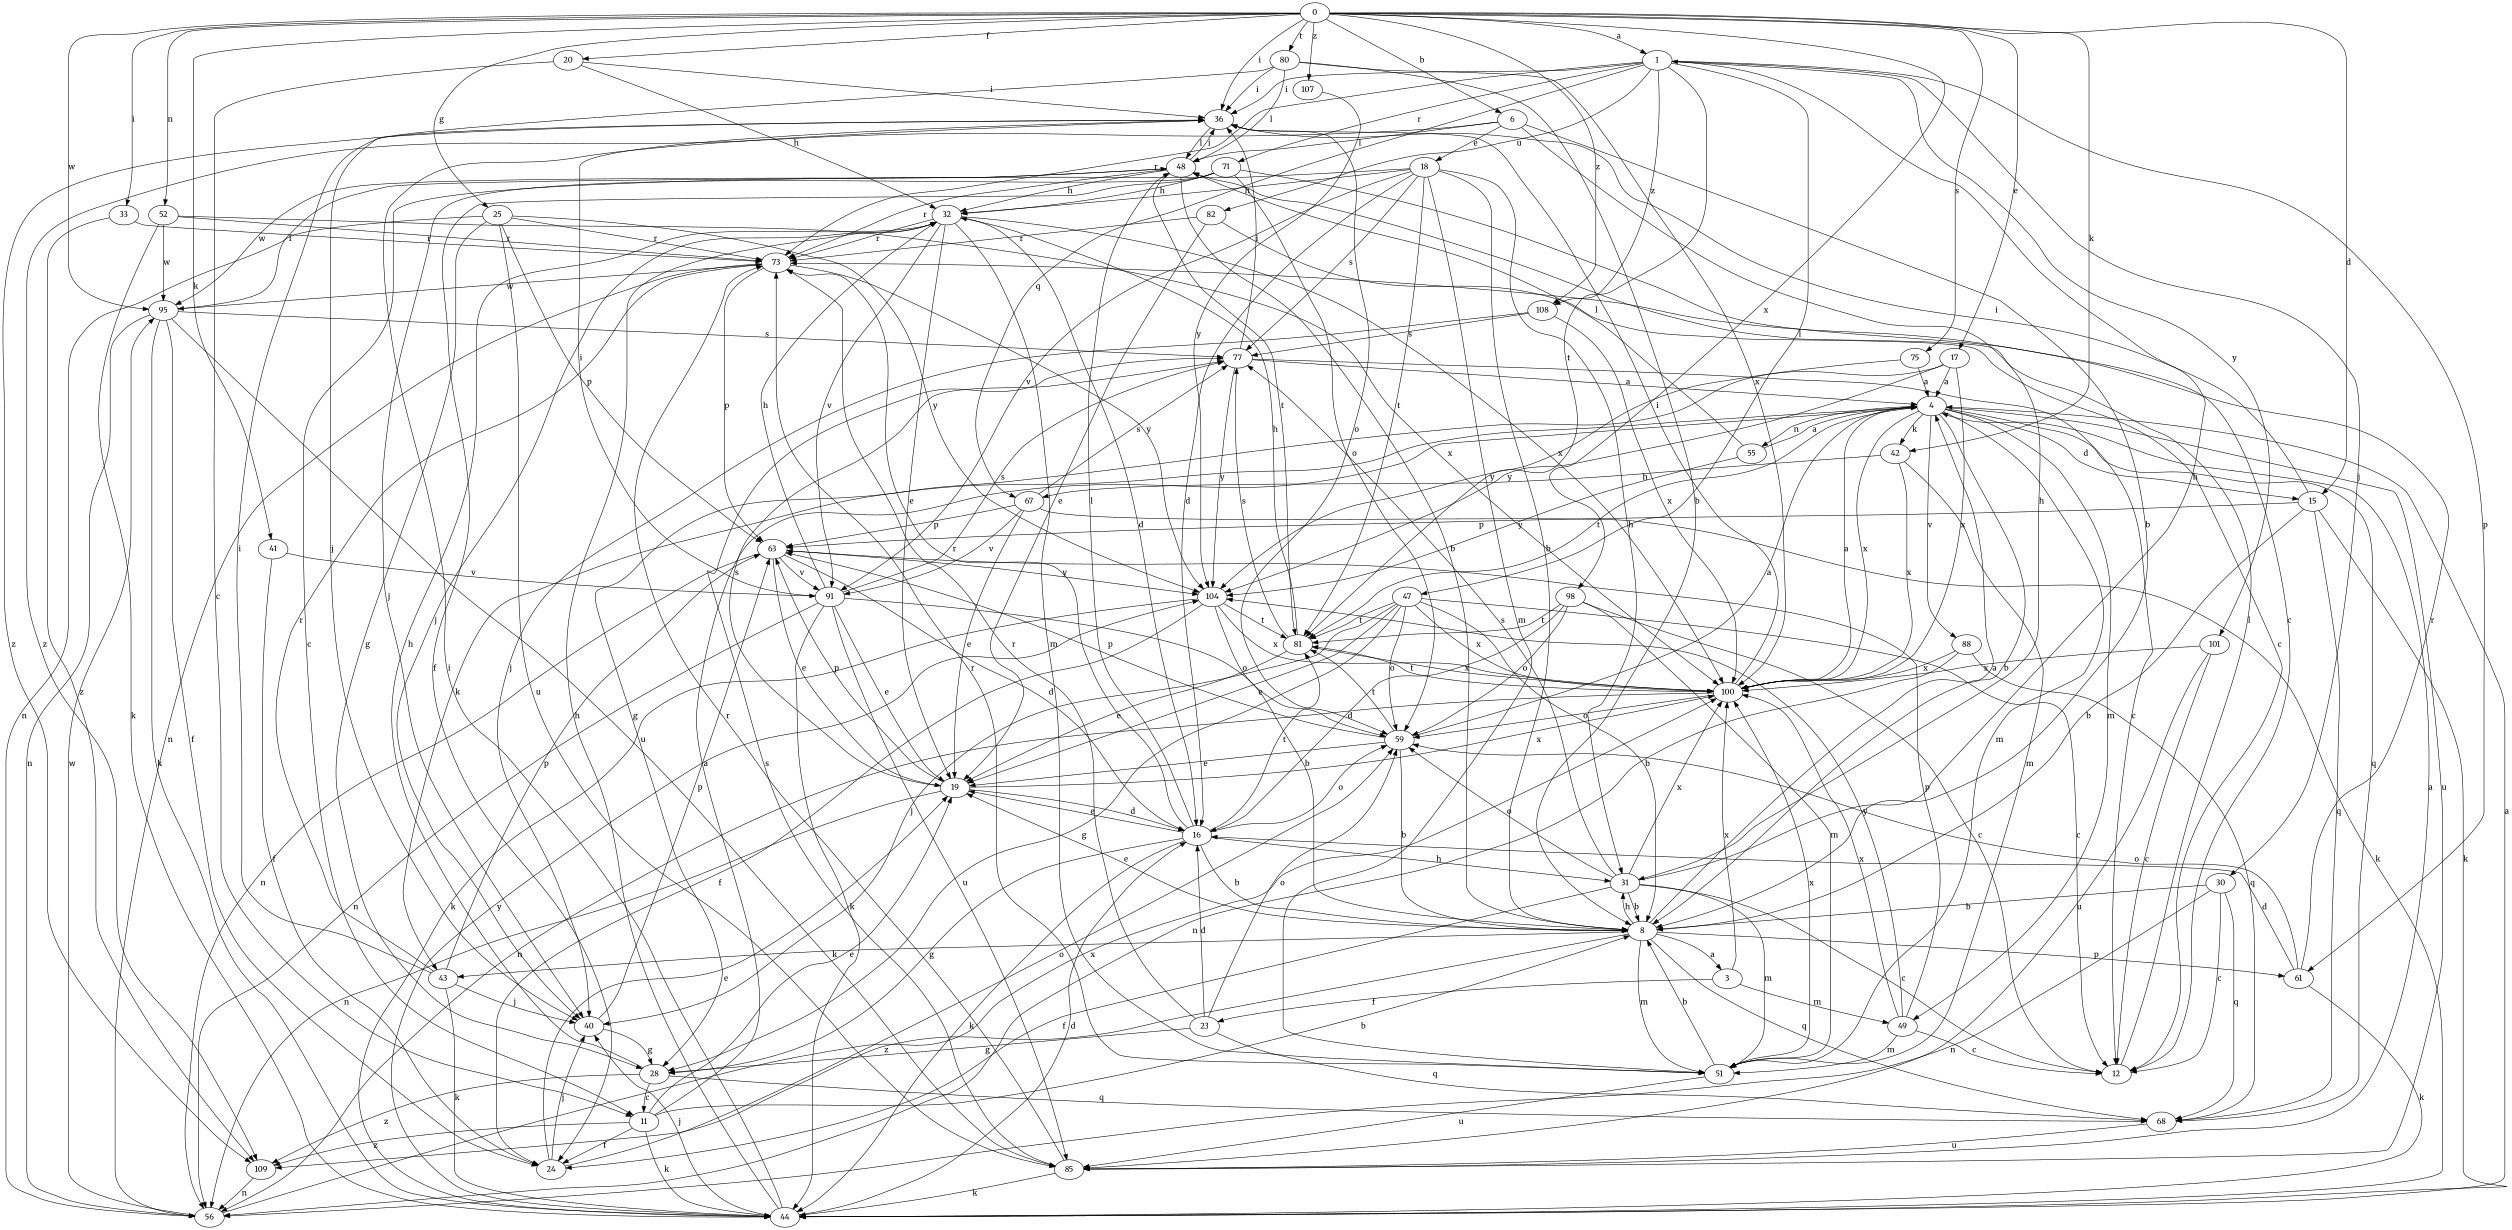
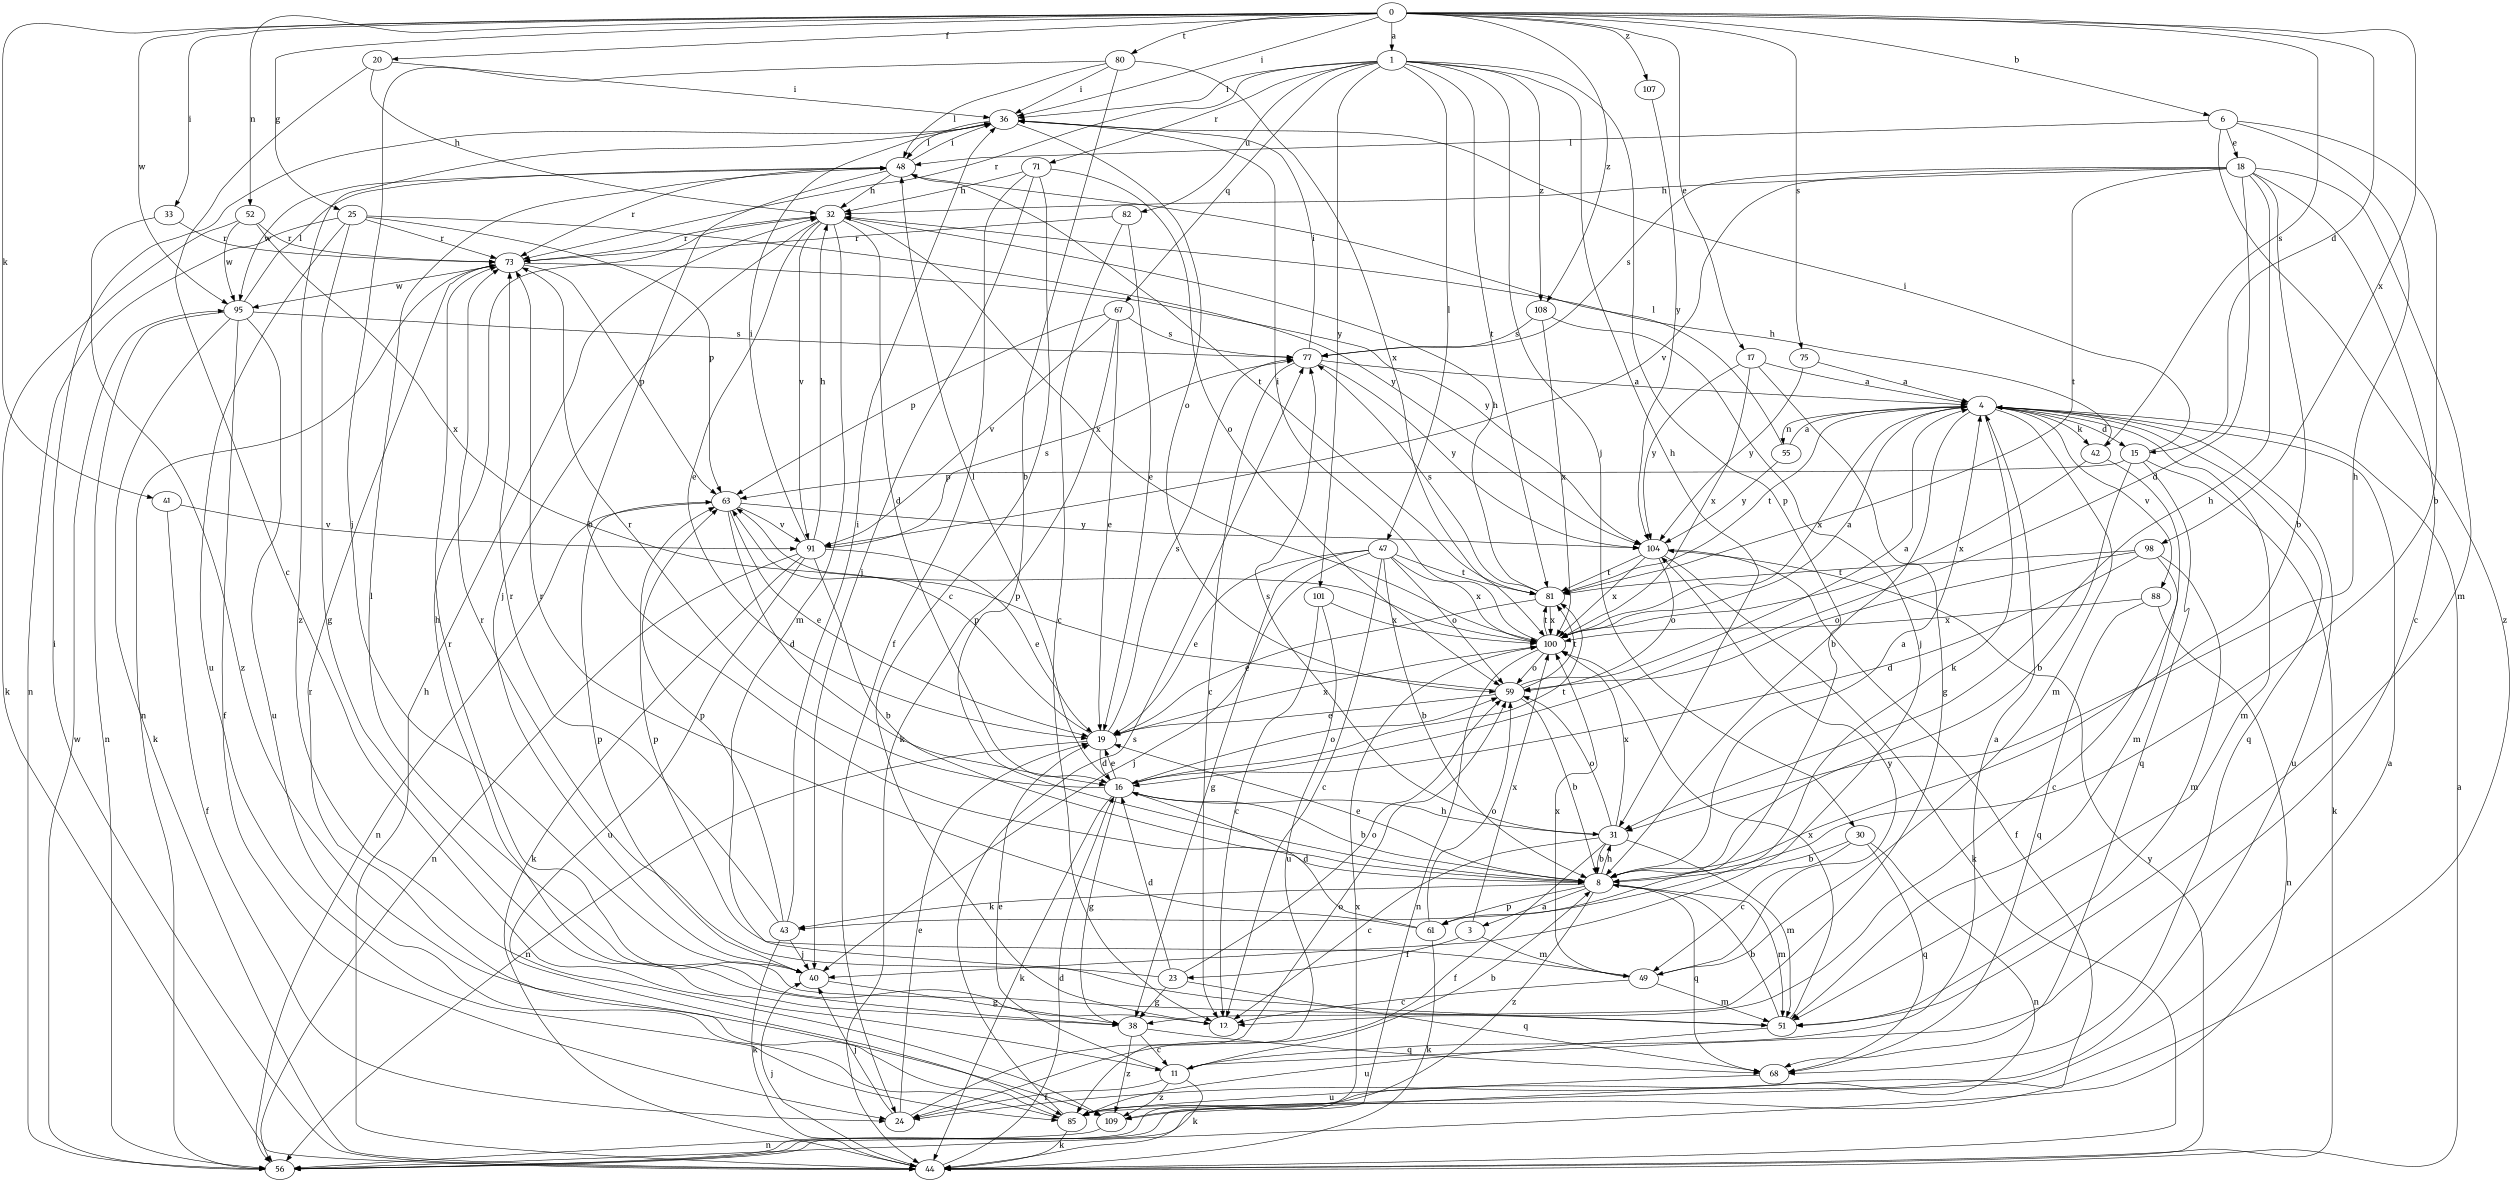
edge "0" -> "42": label "k" -> "s"
edge "31" -> "1": reversed
edge "42" -> "67": now "42" -> "32"
edge "30" -> "12": now "30" -> "49"
node "28": label "28" -> "38"
